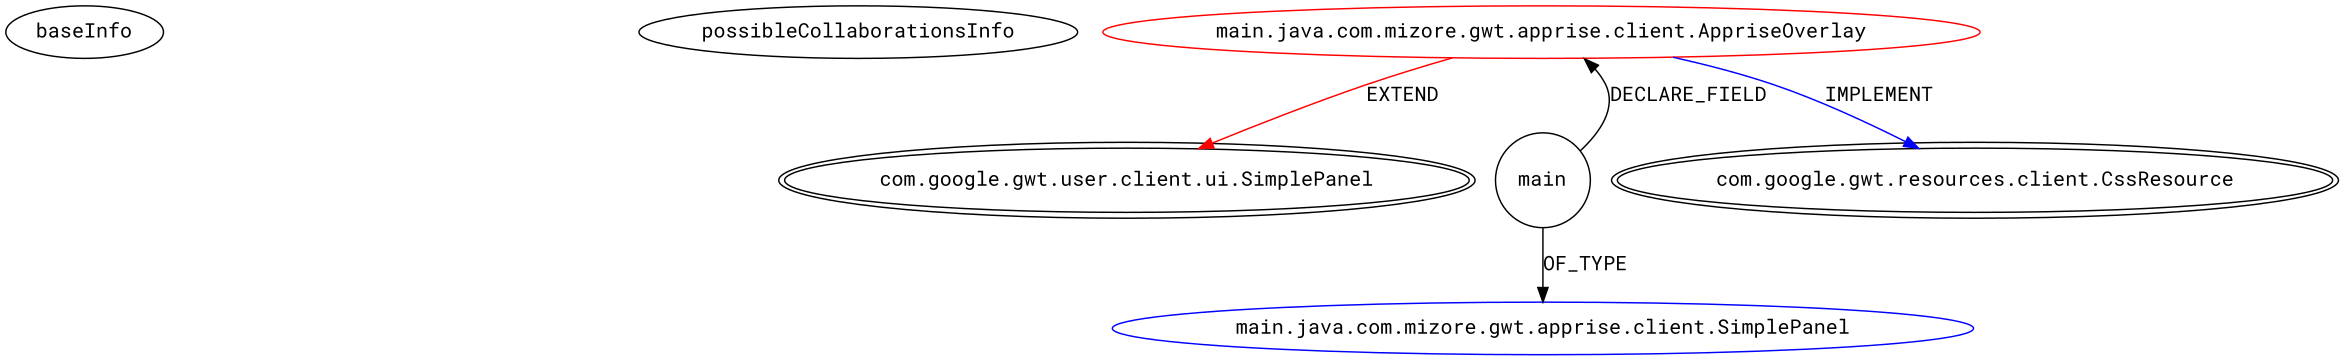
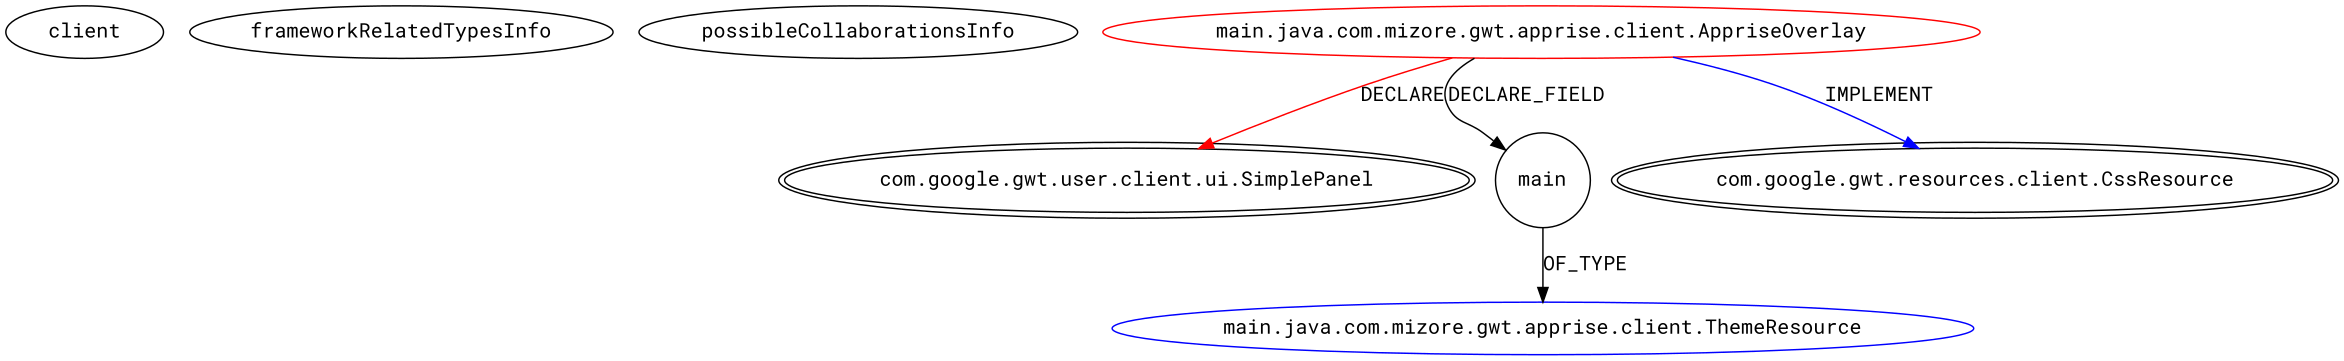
node "baseInfo": label "baseInfo" -> "client"
node "frameworkRelatedTypesInfo": added
edge "main.java.com.mizore.gwt.apprise.client.AppriseOverlay" -> "com.google.gwt.user.client.ui.SimplePanel": label "EXTEND" -> "DECLARE"
edge "main" -> "main.java.com.mizore.gwt.apprise.client.AppriseOverlay": reversed
node "main.java.com.mizore.gwt.apprise.client.SimplePanel": label "main.java.com.mizore.gwt.apprise.client.SimplePanel" -> "main.java.com.mizore.gwt.apprise.client.ThemeResource"
